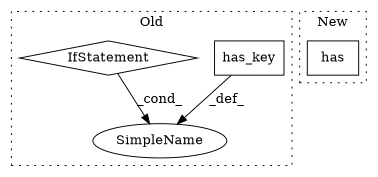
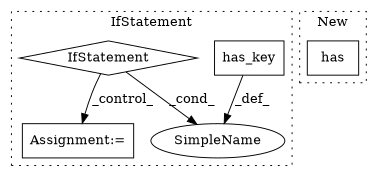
cluster "Old": label "Old" -> "IfStatement"
node "Assignment:=": added
